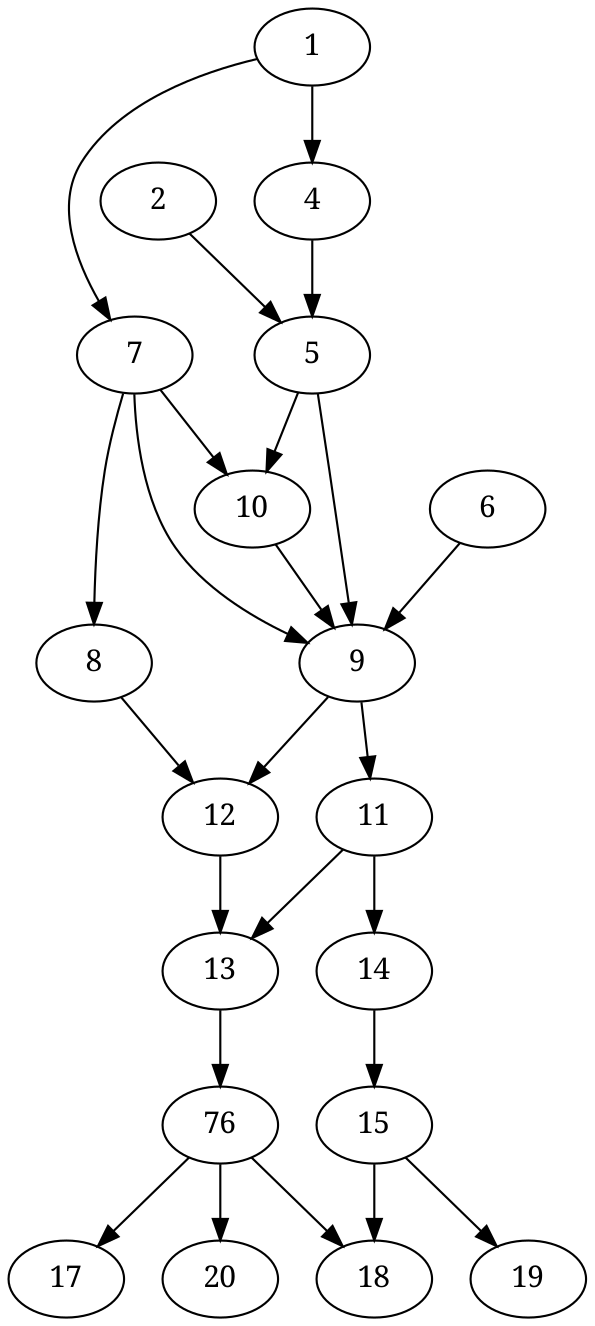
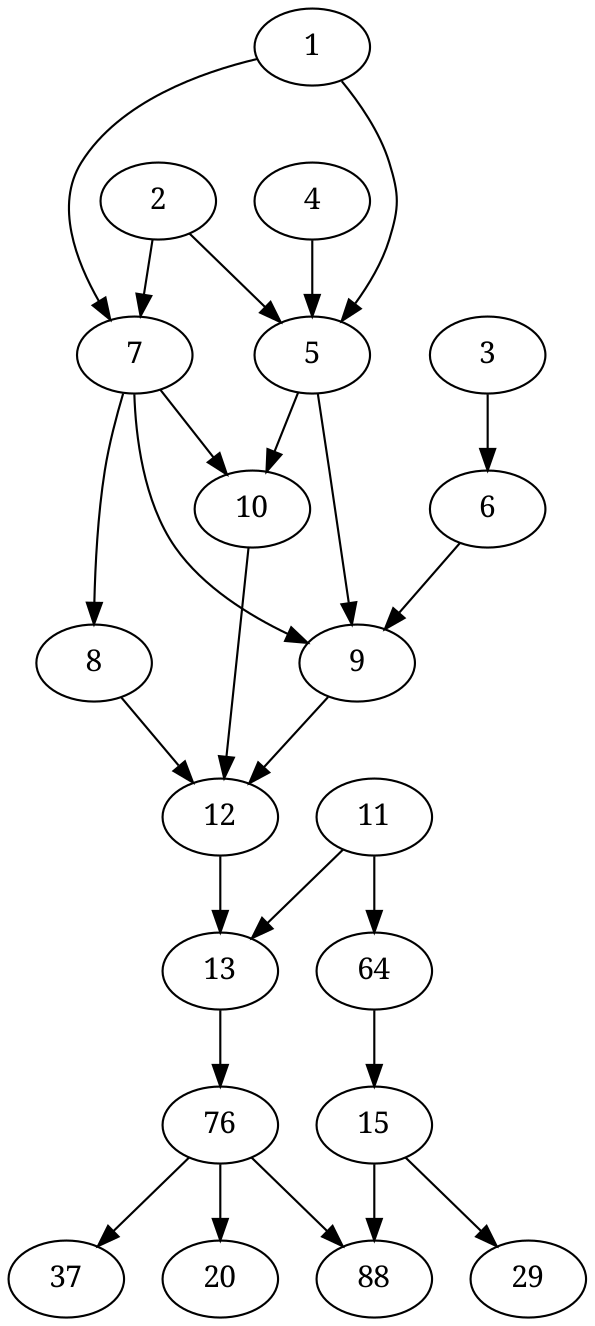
edge "1" -> "4": now "1" -> "5"
edge "2" -> "7": added
node "3": added
edge "10" -> "9": now "10" -> "12"
edge "9" -> "11": removed
node "14": label "14" -> "64"
node "17": label "17" -> "37"
node "18": label "18" -> "88"
node "19": label "19" -> "29"
